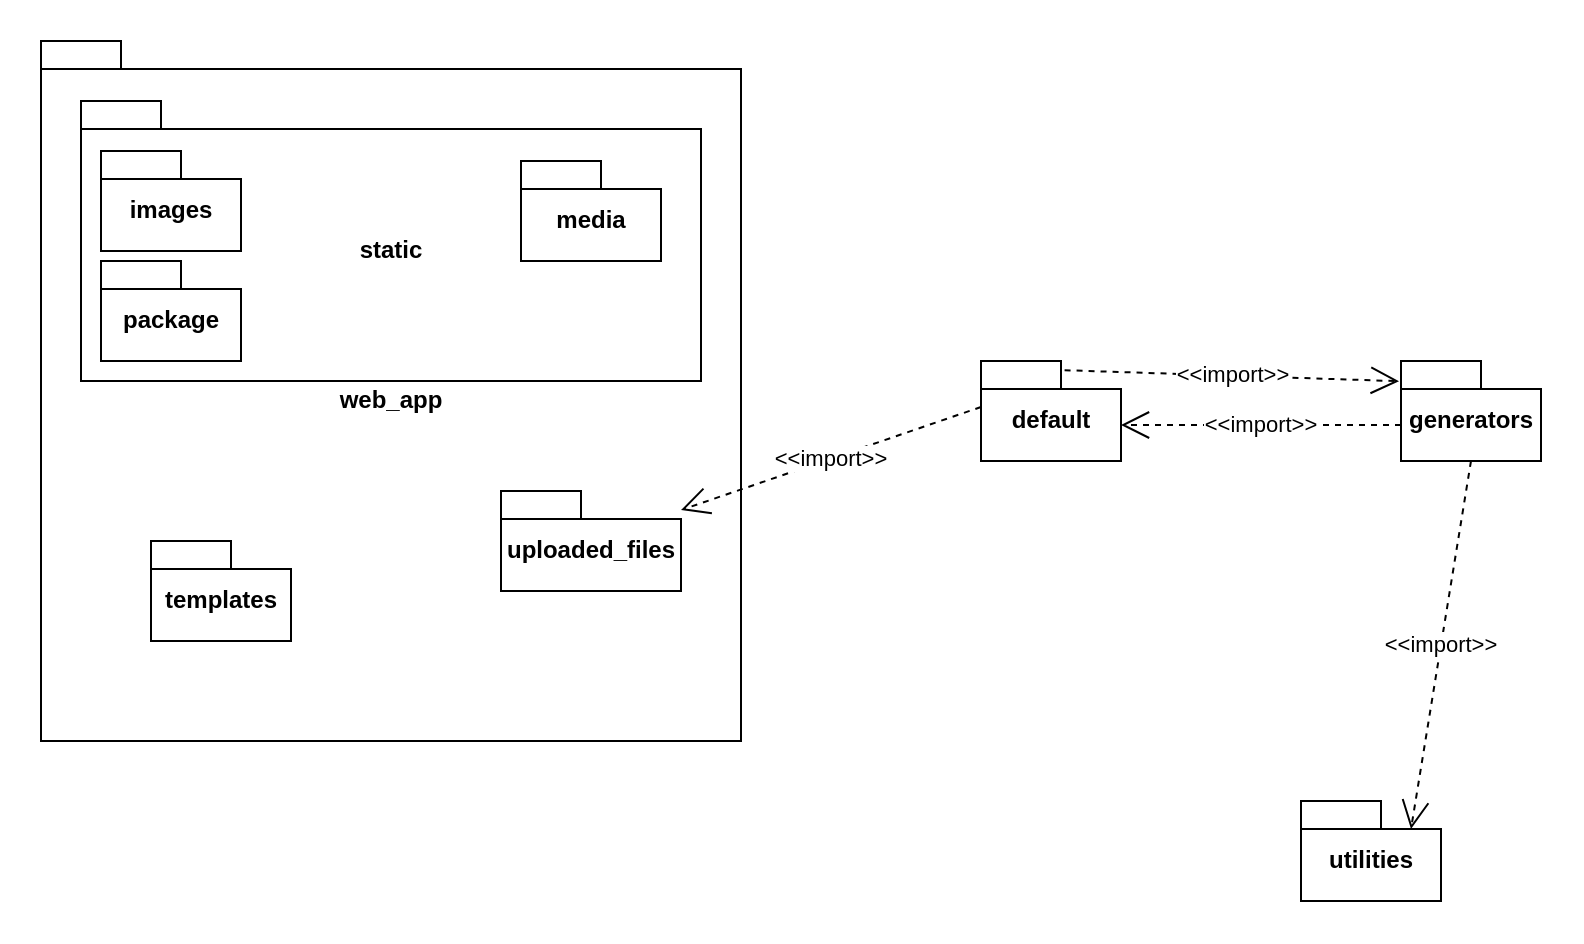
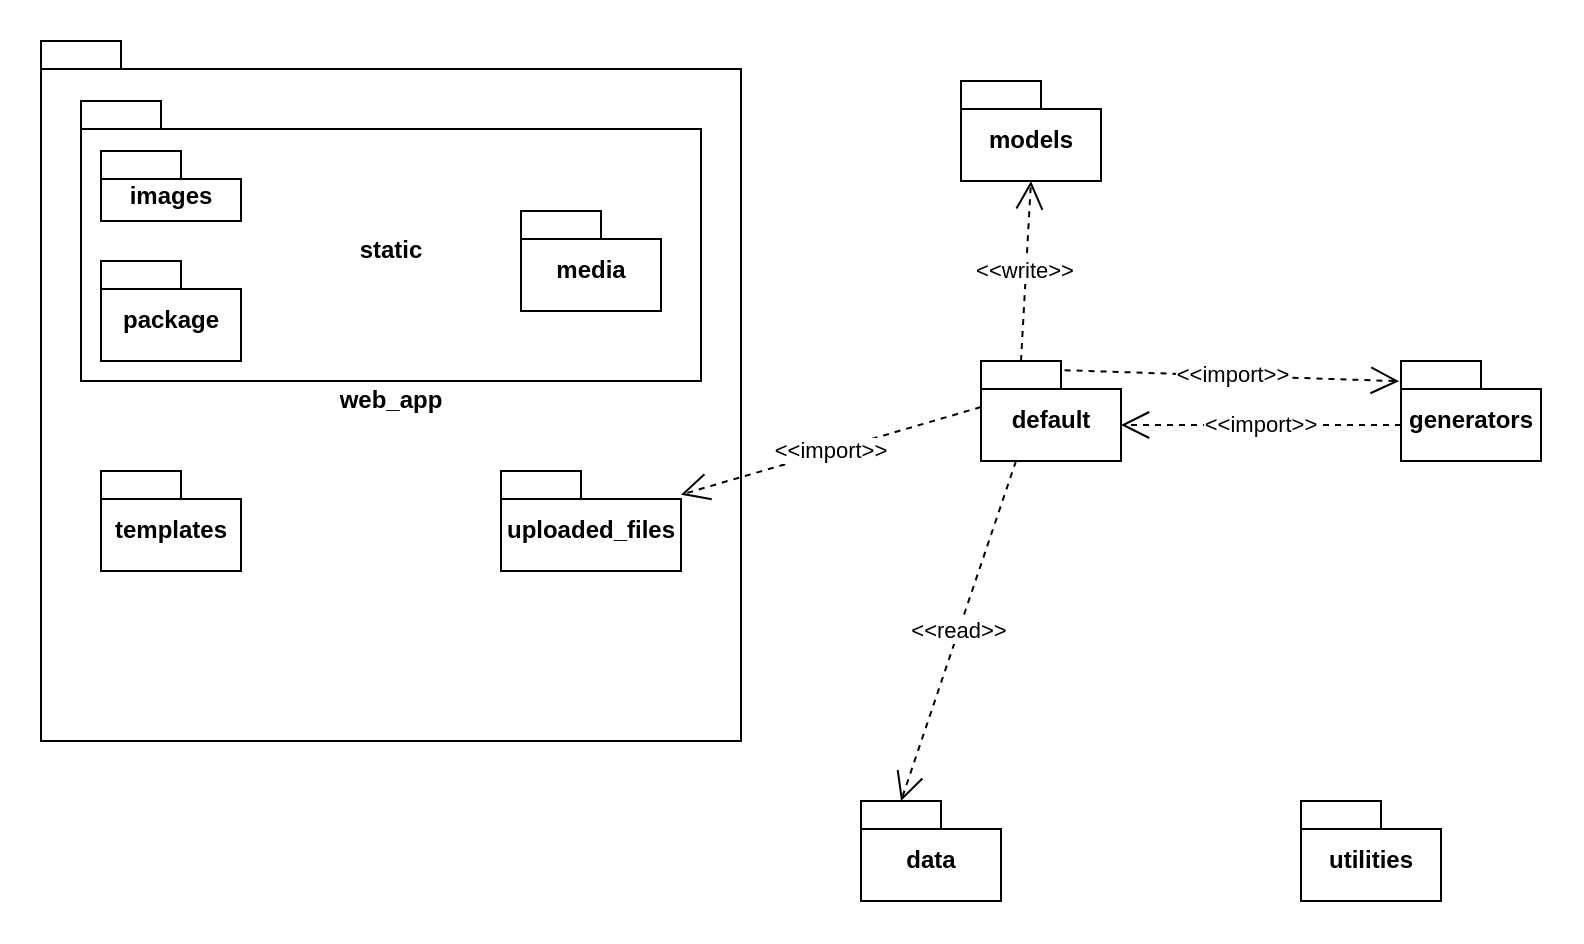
node "models": added
node "images": size 140x100 -> 140x70
node "media": moved (591, 211) -> (591, 261)
edge "default" -> "models": added, label "<<write>>"
node "uploaded_files": moved (591, 541) -> (591, 521)
node "templates": moved (221, 591) -> (171, 521)
edge "generators" -> "utilities": removed, label "<<import>>"
edge "default" -> "data": added, label "<<read>>"
node "data": added
